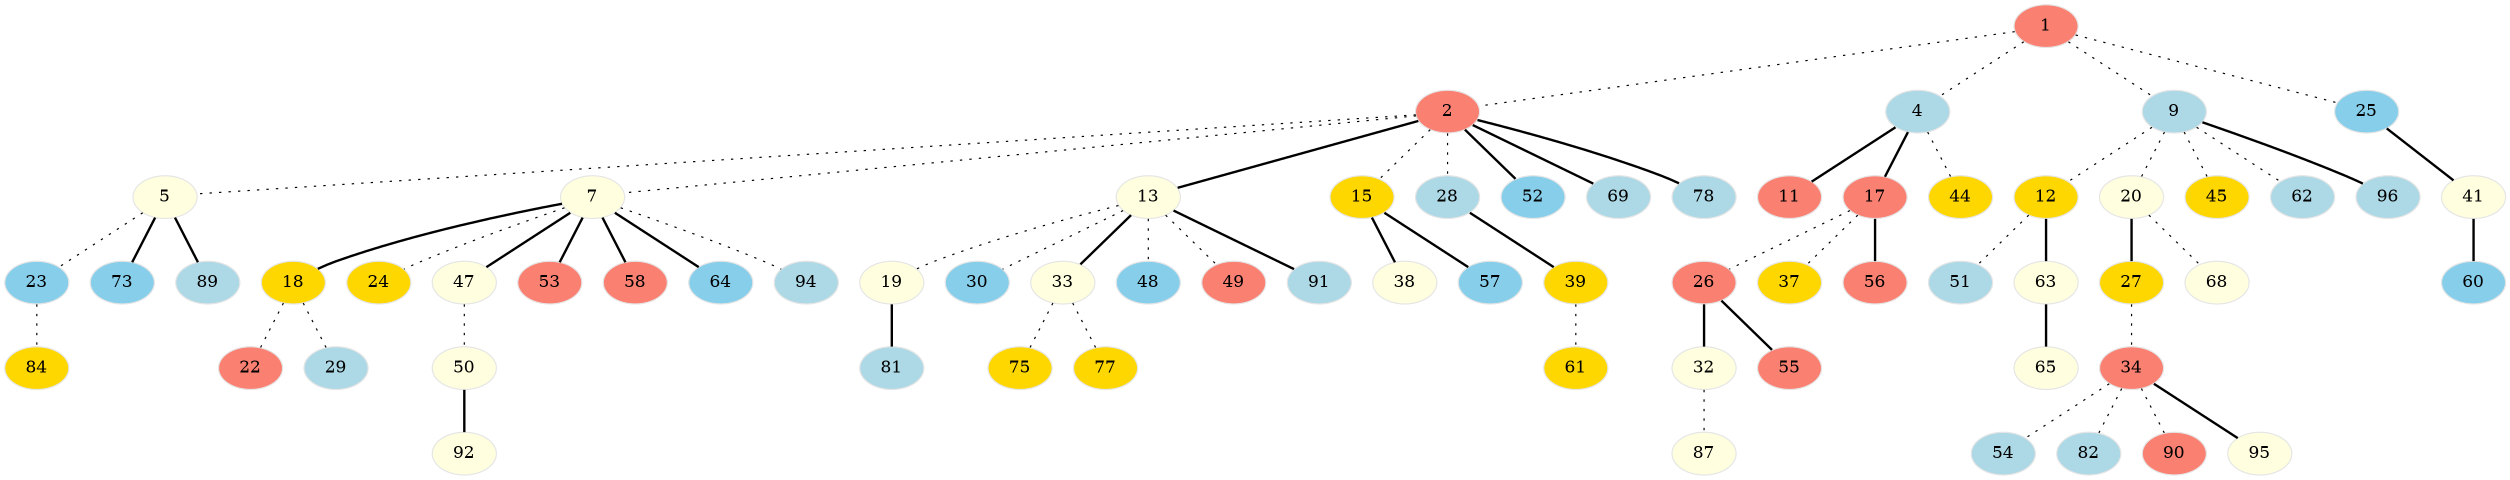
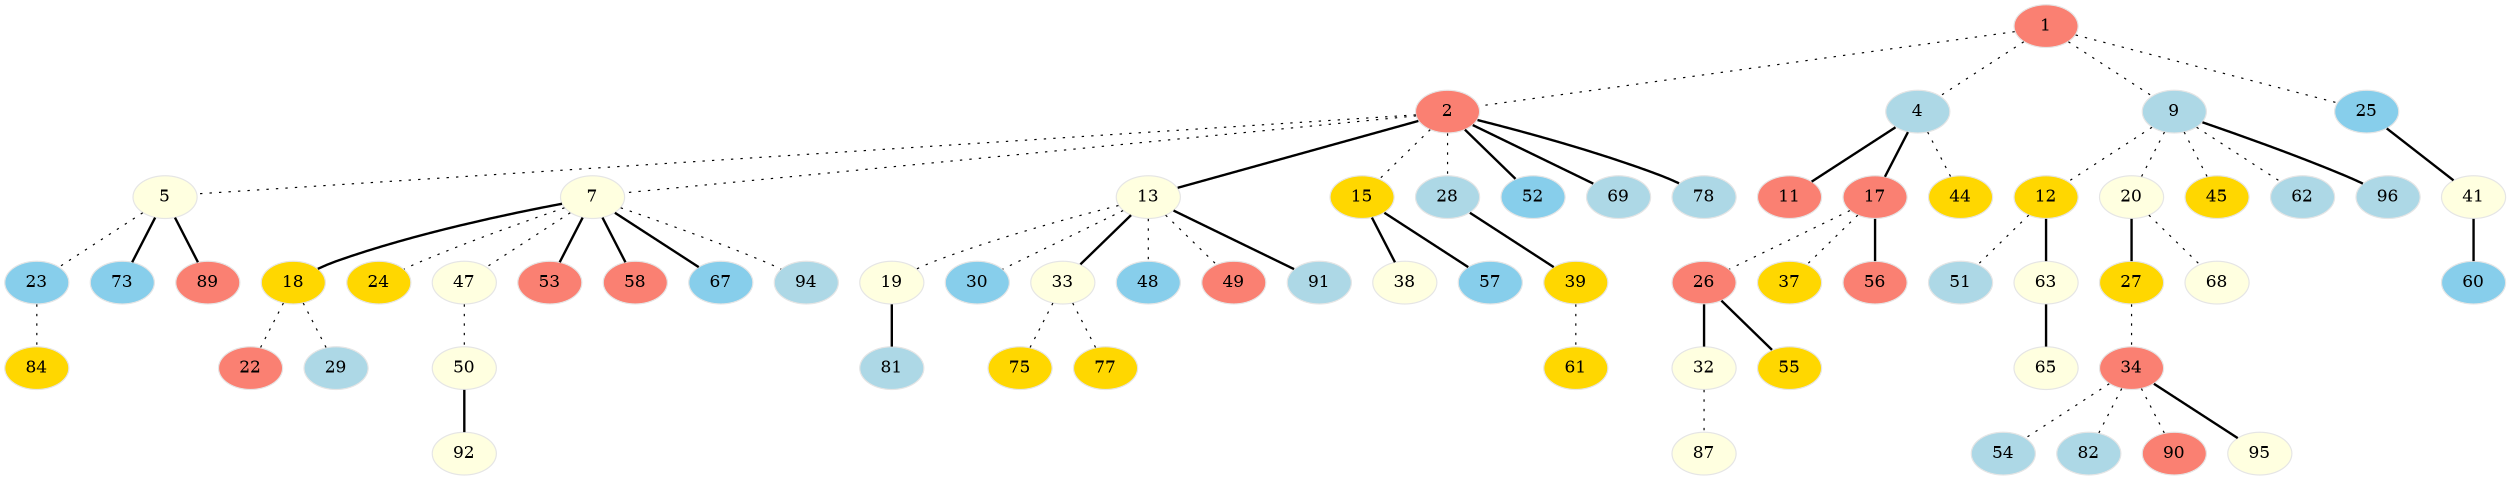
edge "7" -- "47": style bold -> dotted
node "89": fillcolor lightblue -> salmon
node "64": label "64" -> "67"
node "55": fillcolor salmon -> gold
